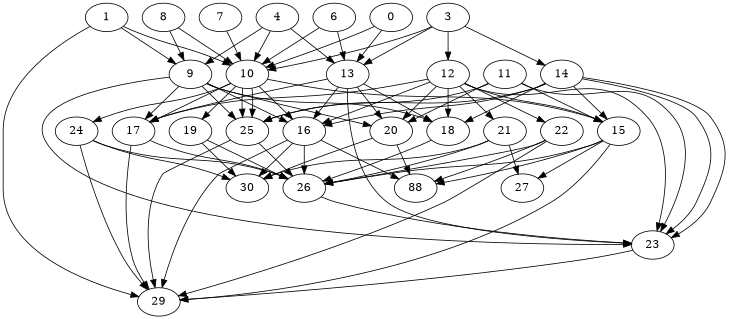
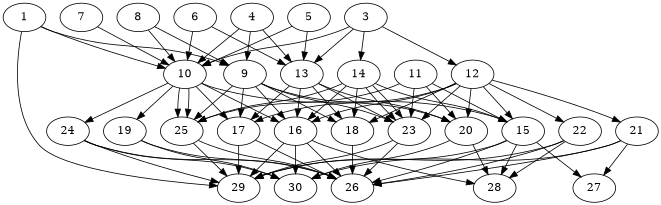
node "0": label "0" -> "5"
node "88": label "88" -> "28"
edge "26" -> "23": reversed
